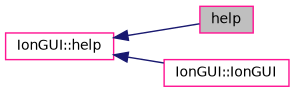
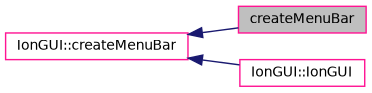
node "help": label "help" -> "createMenuBar"
node "IonGUI::help": label "IonGUI::help" -> "IonGUI::createMenuBar"
